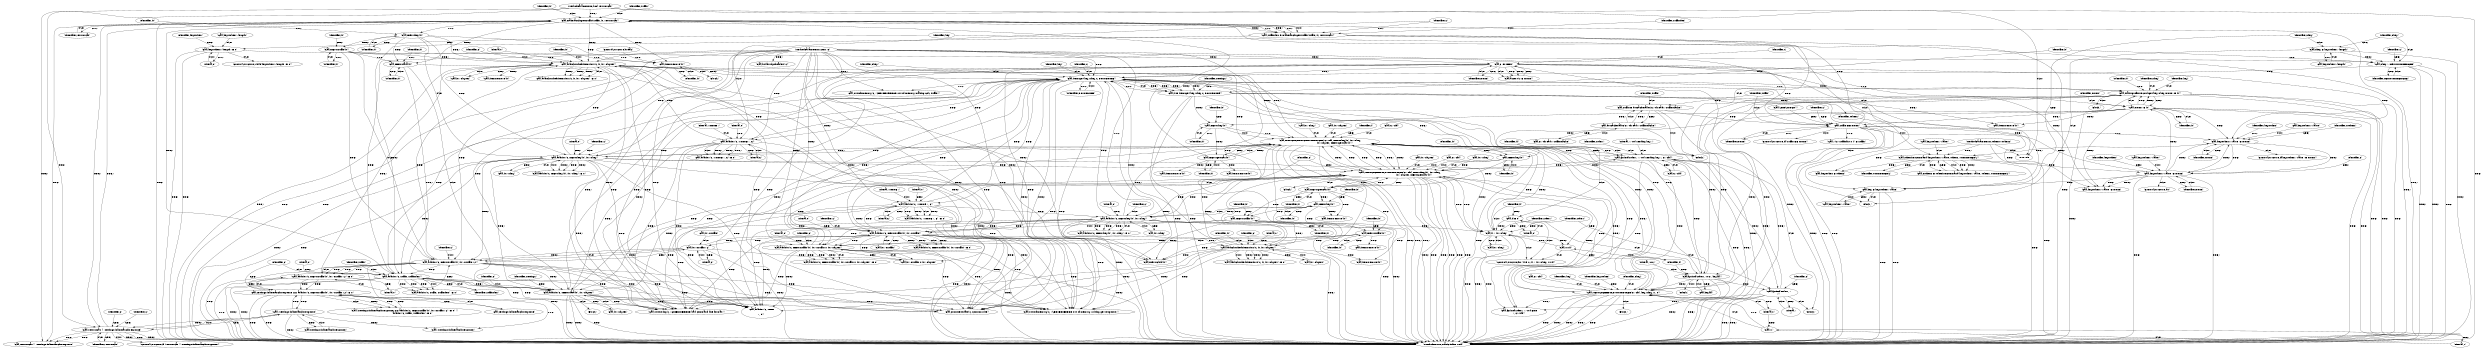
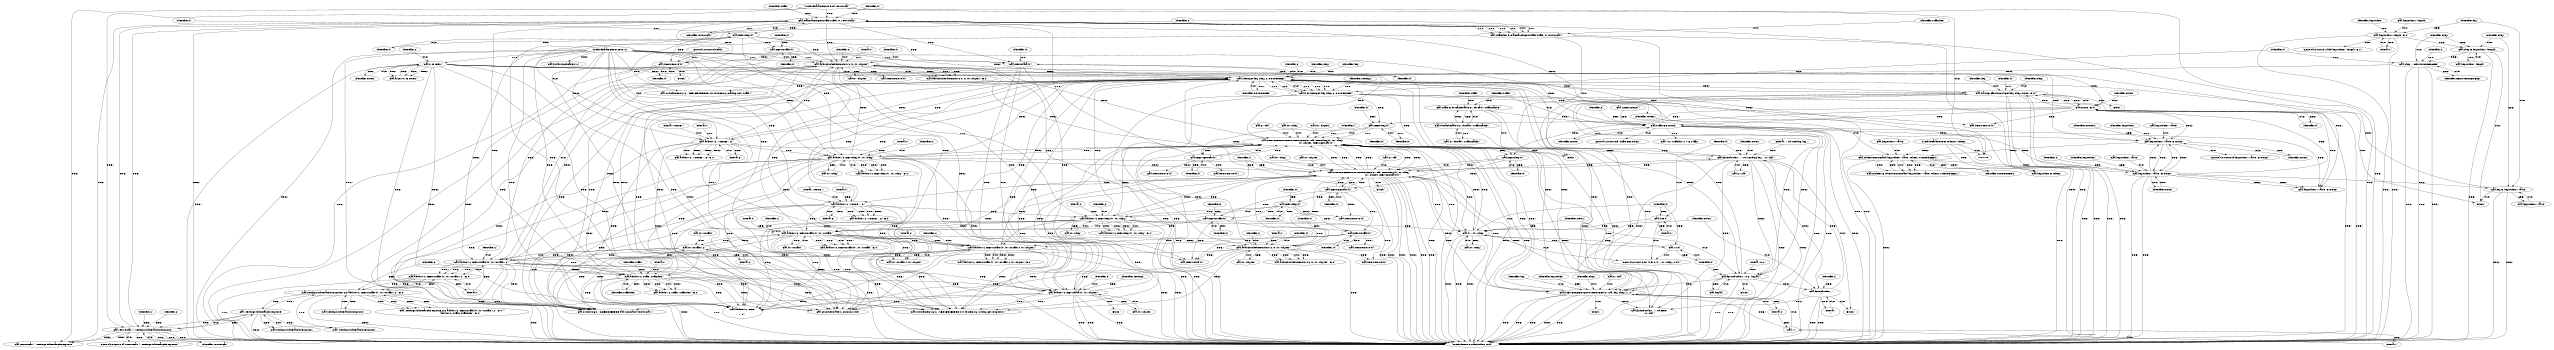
edge "(Call,key_token->length != 0)" -> "(Call,nkey > KEY_MAX_LENGTH)": now "(Call,key_token->length != 0)" -> "(Call,nkey = key_token->length)"
edge "(MethodParameterIn,conn *c)" -> "(Call,ITEM_clsid(it))": now "(MethodParameterIn,conn *c)" -> "(MethodReturn,static inline void)"
node "(ControlStructure,do)": removed
